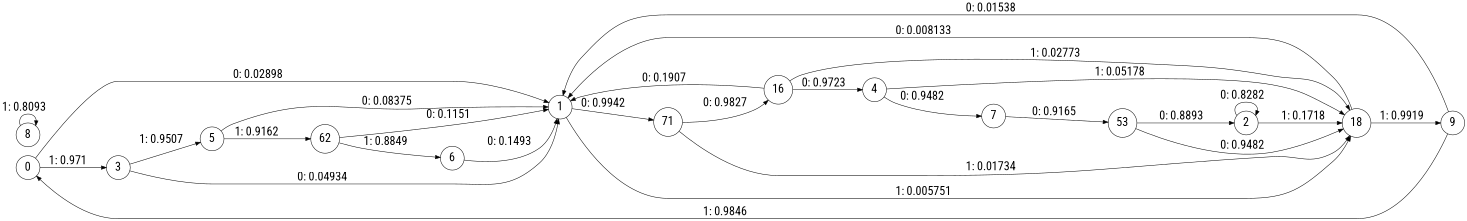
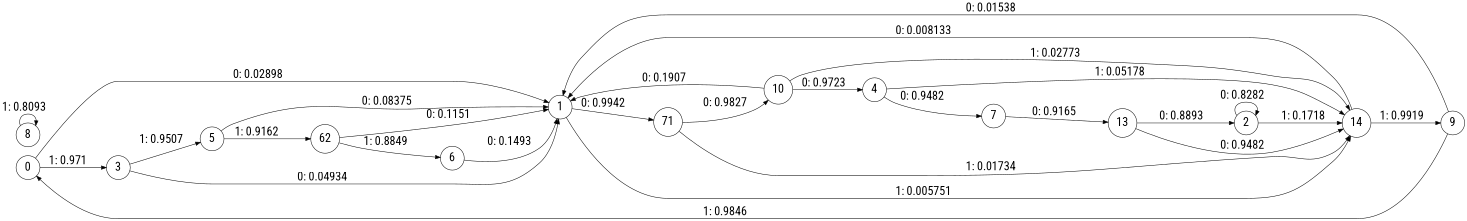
node "16": label "16" -> "10"
node "53": label "53" -> "13"
node "18": label "18" -> "14"
